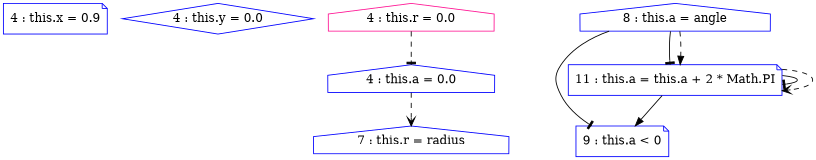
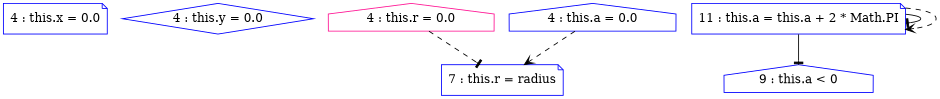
node "4 : this.x = 0.9": label "4 : this.x = 0.9" -> "4 : this.x = 0.0"
node "8 : this.a = angle": removed
edge "4 : this.r = 0.0" -> "4 : this.a = 0.0": now "4 : this.r = 0.0" -> "7 : this.r = radius"
edge "11 : this.a = this.a + 2 * Math.PI" -> "9 : this.a < 0": arrowhead normal -> tee
node "7 : this.r = radius": shape house -> note
node "9 : this.a < 0": shape note -> house
